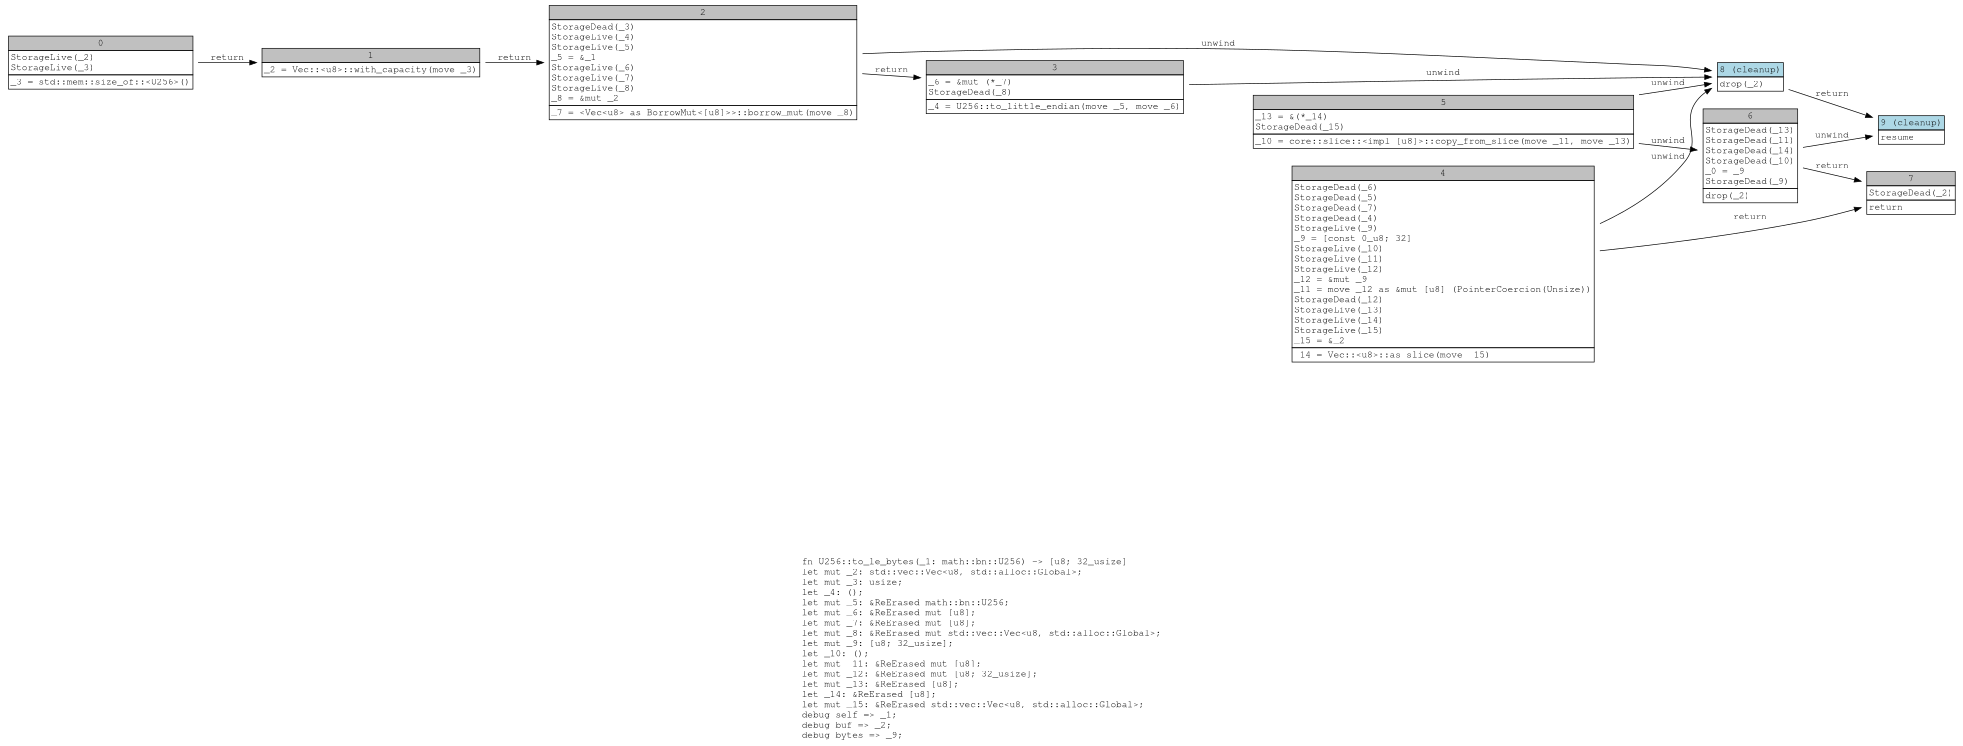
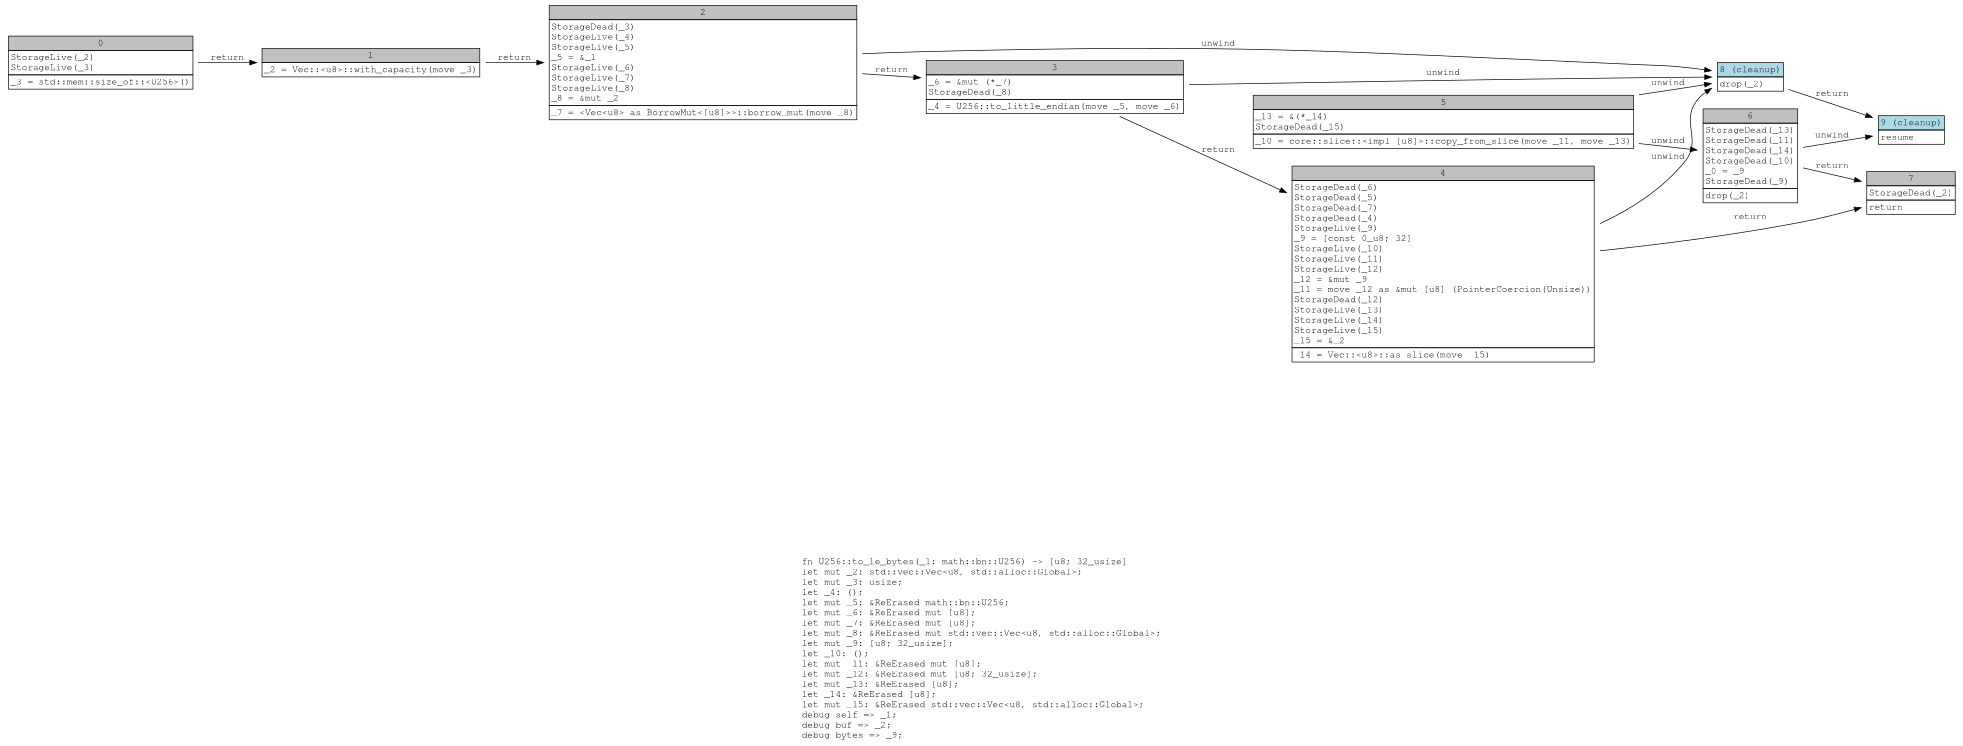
edge "3" -> "4": added, label "return"
